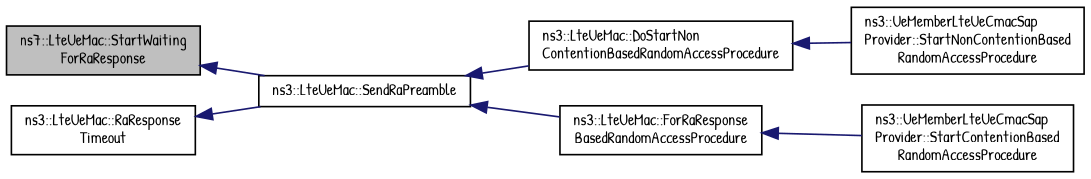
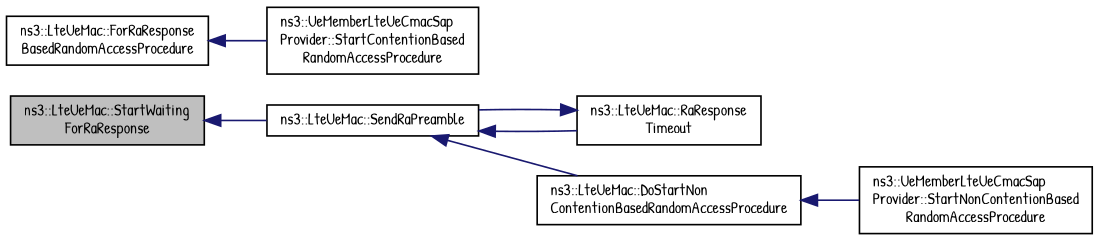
node "ns7::LteUeMac::StartWaiting ForRaResponse": label "ns7::LteUeMac::StartWaiting ForRaResponse" -> "ns3::LteUeMac::StartWaiting ForRaResponse"
edge "ns3::LteUeMac::ForRaResponse BasedRandomAccessProcedure" -> "ns3::LteUeMac::SendRaPreamble": now "ns3::LteUeMac::RaResponse Timeout" -> "ns3::LteUeMac::SendRaPreamble"
